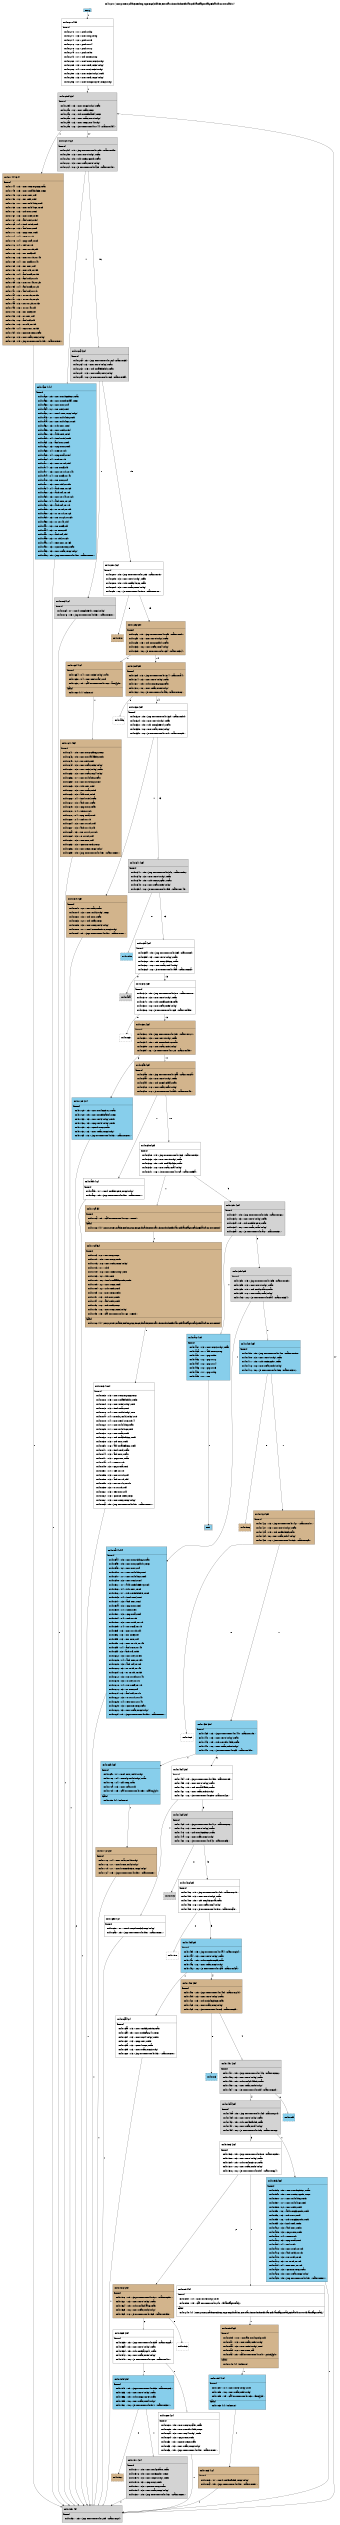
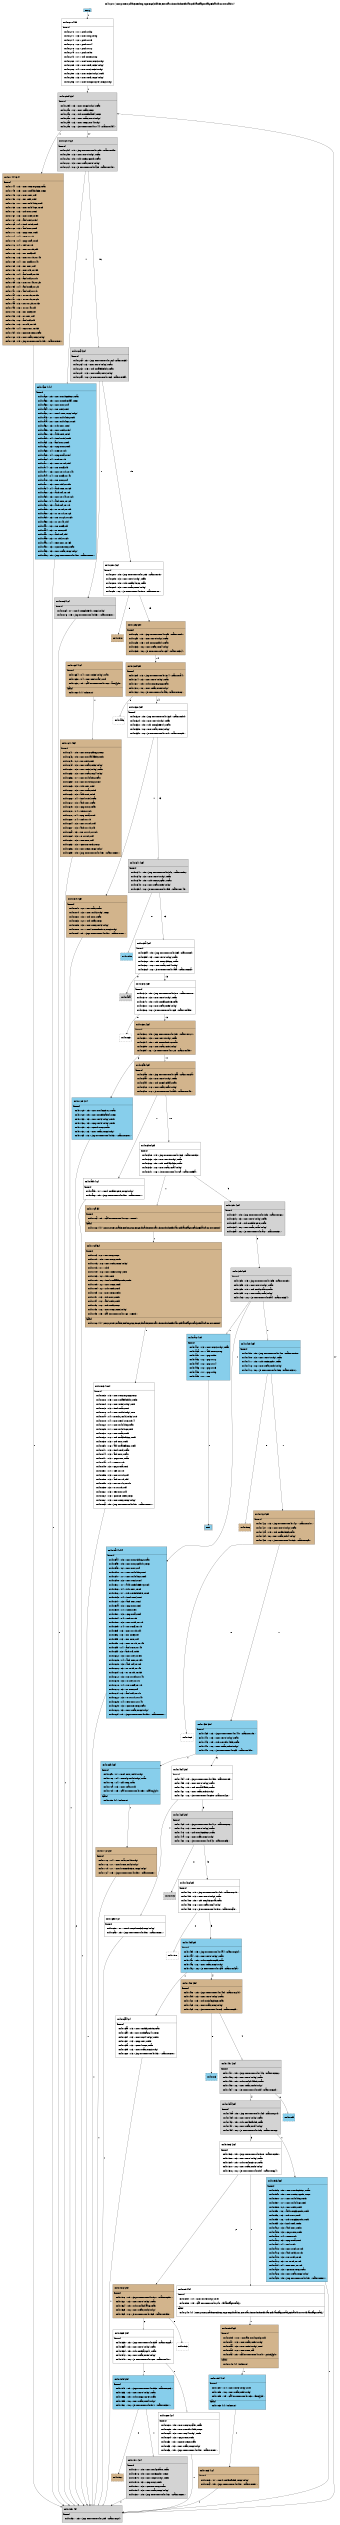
edge "0x4012f6 [25]" -> "0x401634 [13]": removed, label "1"
edge "0x4013d7 [25]" -> "0x401ac7 [19]": now "0x4013f0 [25]" -> "0x401ac7 [19]"
